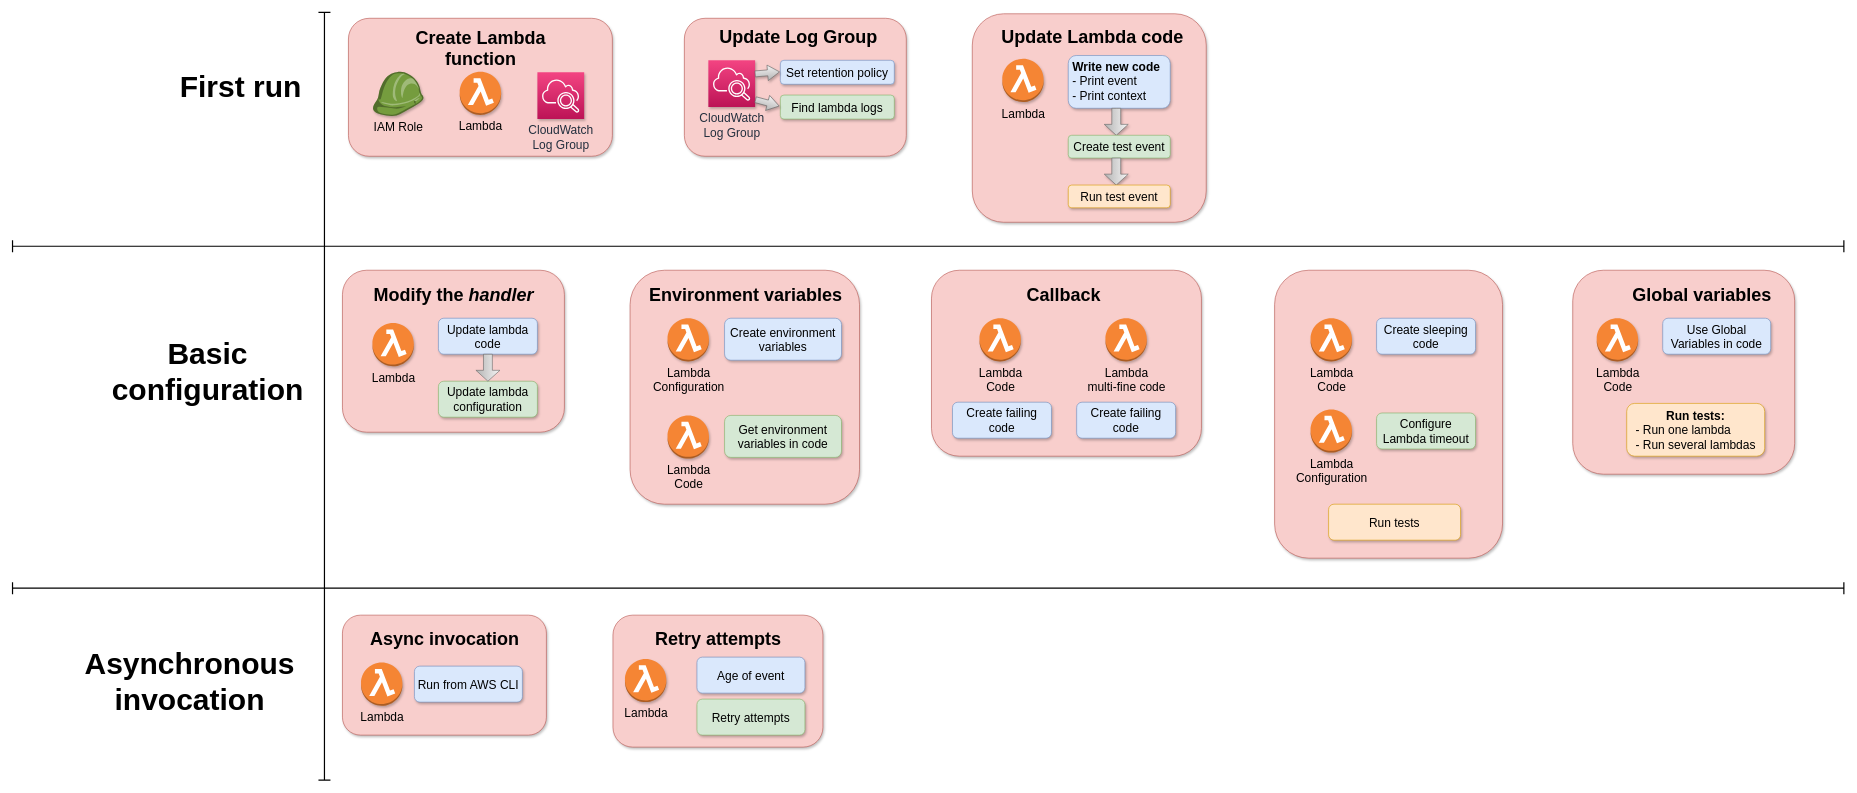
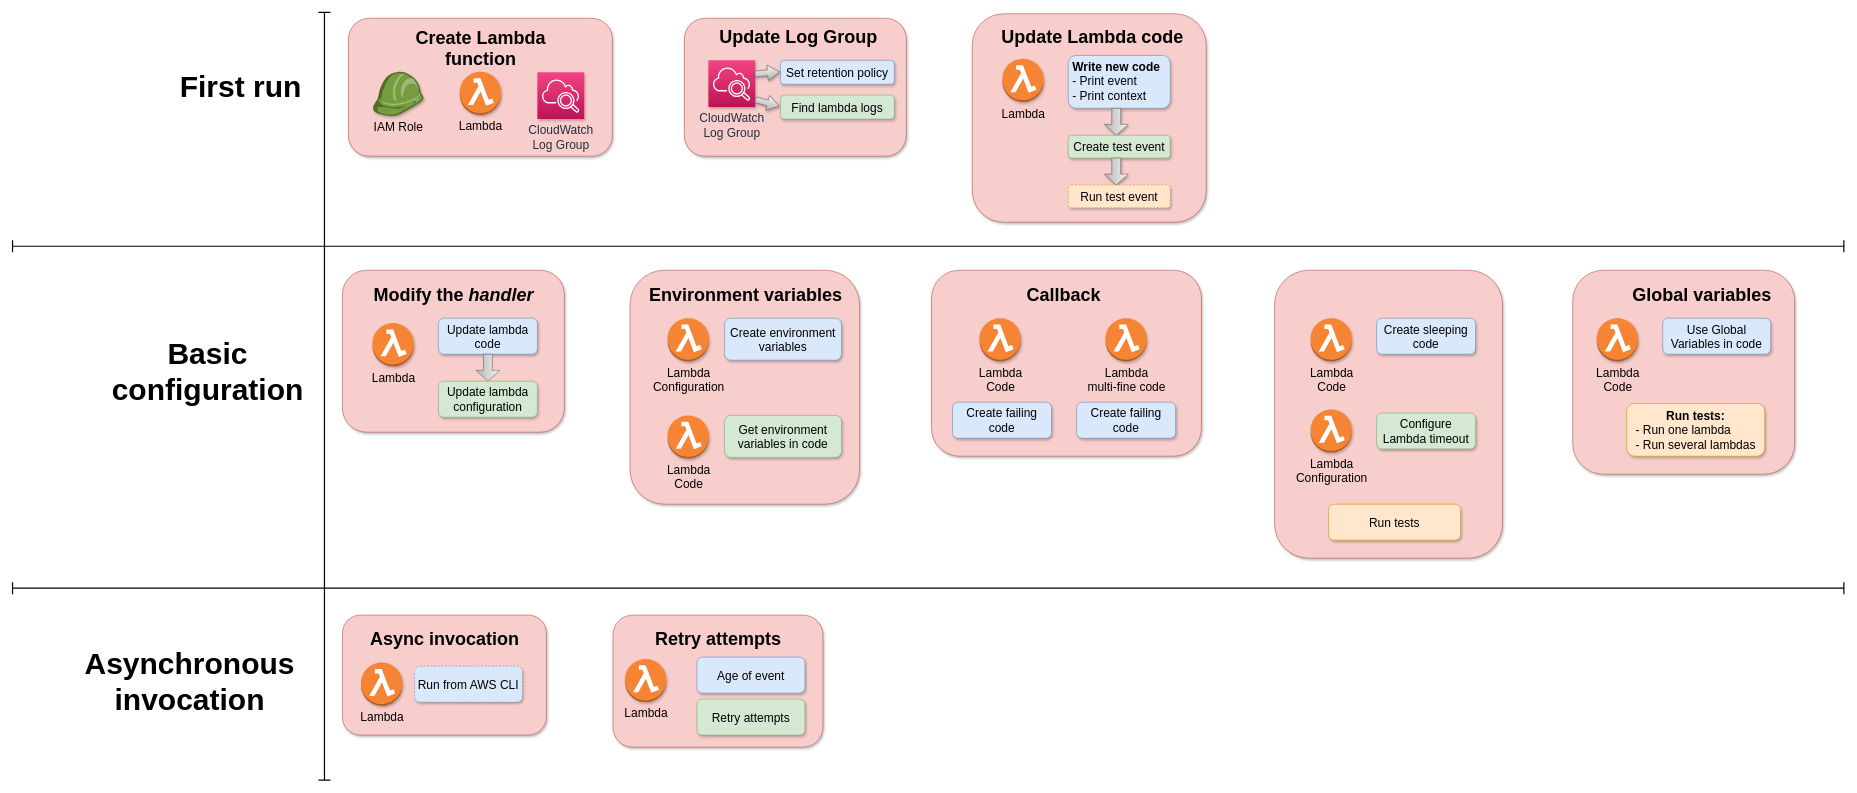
node "Run test event": style solid -> dashed
node "Run from AWS CLI": style solid -> dashed
